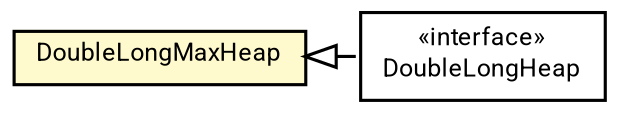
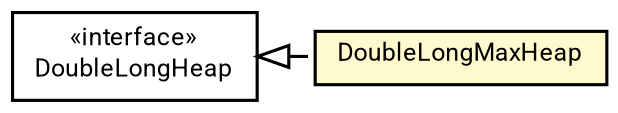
edge "DoubleLongHeap" -> "DoubleLongMaxHeap": reversed
